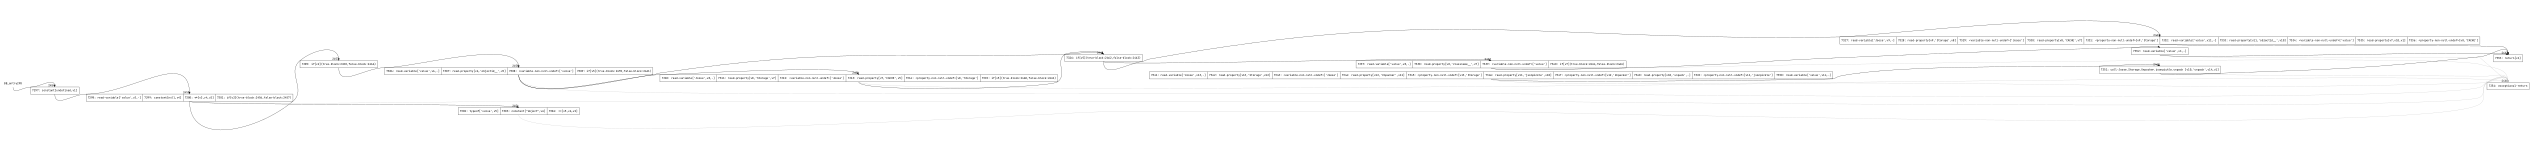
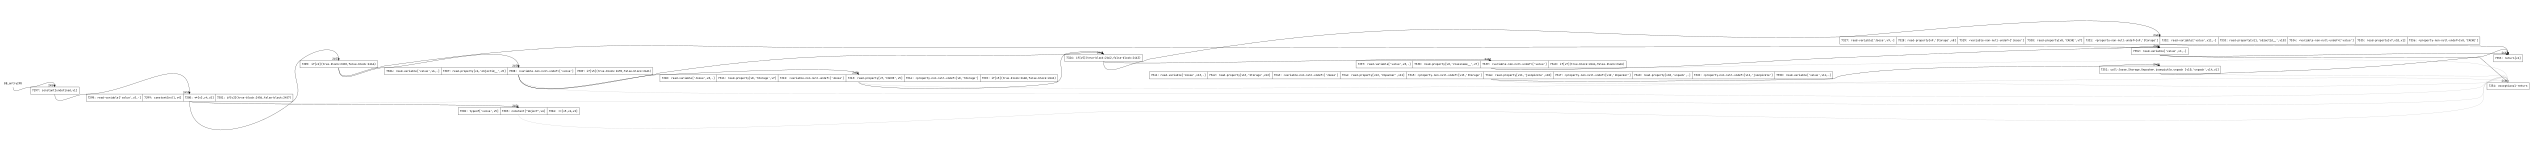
edge "7305: if[v2](true-block:2458,false-block:2466)" -> "7352: read-variable['value',v1,-]": added
edge "7352: read-variable['value',v1,-]" -> "7354: exceptional-return": color gray -> black
